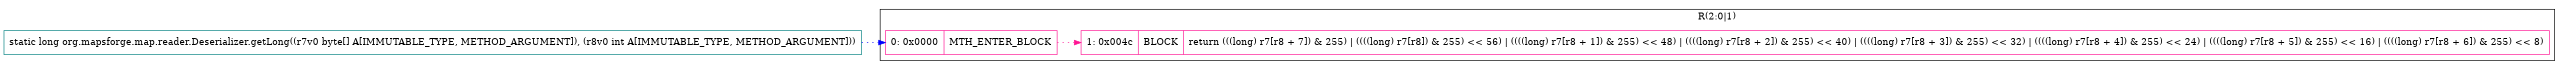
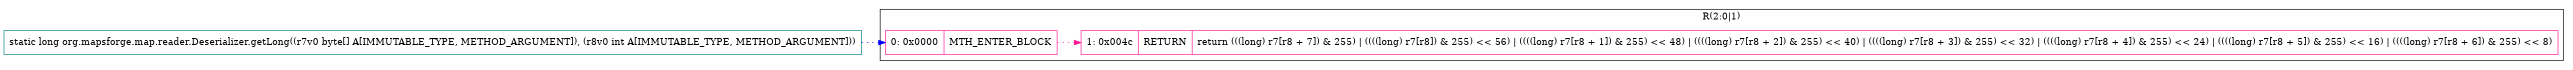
node "1: 0x004c": text "BLOCK" -> "RETURN"
